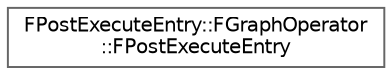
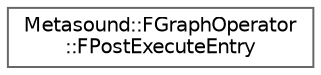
node "FPostExecuteEntry::FGraphOperator ::FPostExecuteEntry": label "FPostExecuteEntry::FGraphOperator ::FPostExecuteEntry" -> "Metasound::FGraphOperator ::FPostExecuteEntry"
